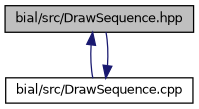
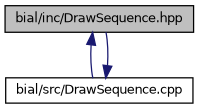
node "bial/src/DrawSequence.hpp": label "bial/src/DrawSequence.hpp" -> "bial/inc/DrawSequence.hpp"
